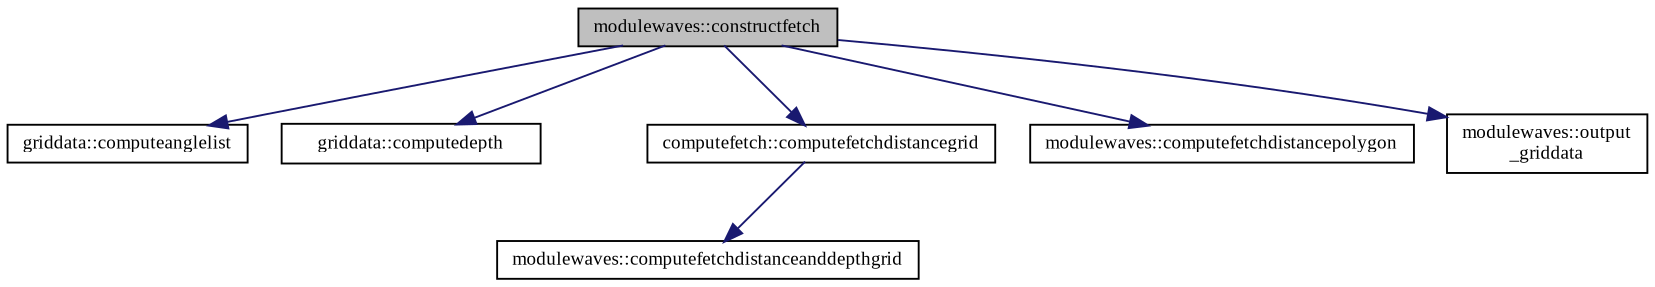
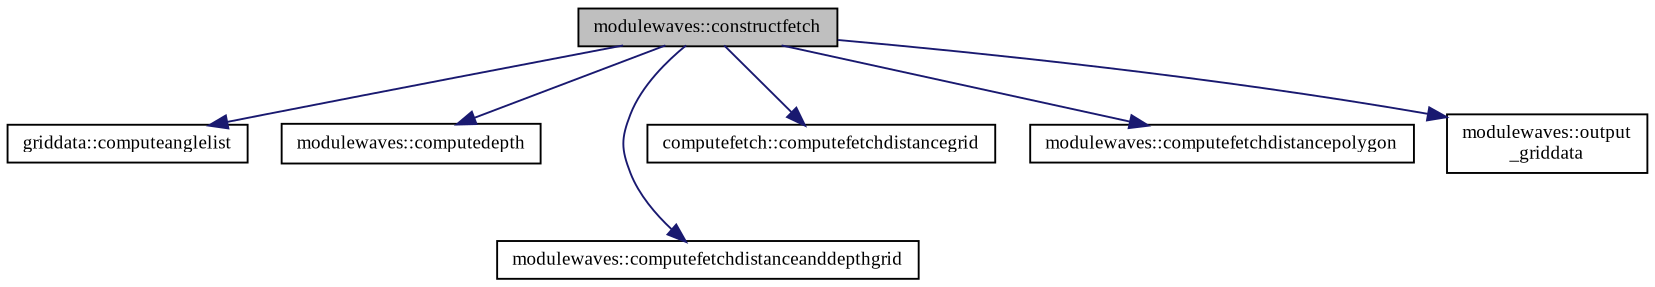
node "griddata::computedepth": label "griddata::computedepth" -> "modulewaves::computedepth"
edge "computefetch::computefetchdistancegrid" -> "modulewaves::computefetchdistanceanddepthgrid": now "modulewaves::constructfetch" -> "modulewaves::computefetchdistanceanddepthgrid"
